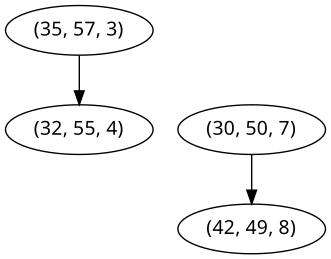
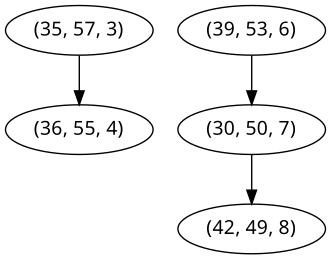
node "(39, 53, 6)": added
node "(32, 55, 4)": label "(32, 55, 4)" -> "(36, 55, 4)"
